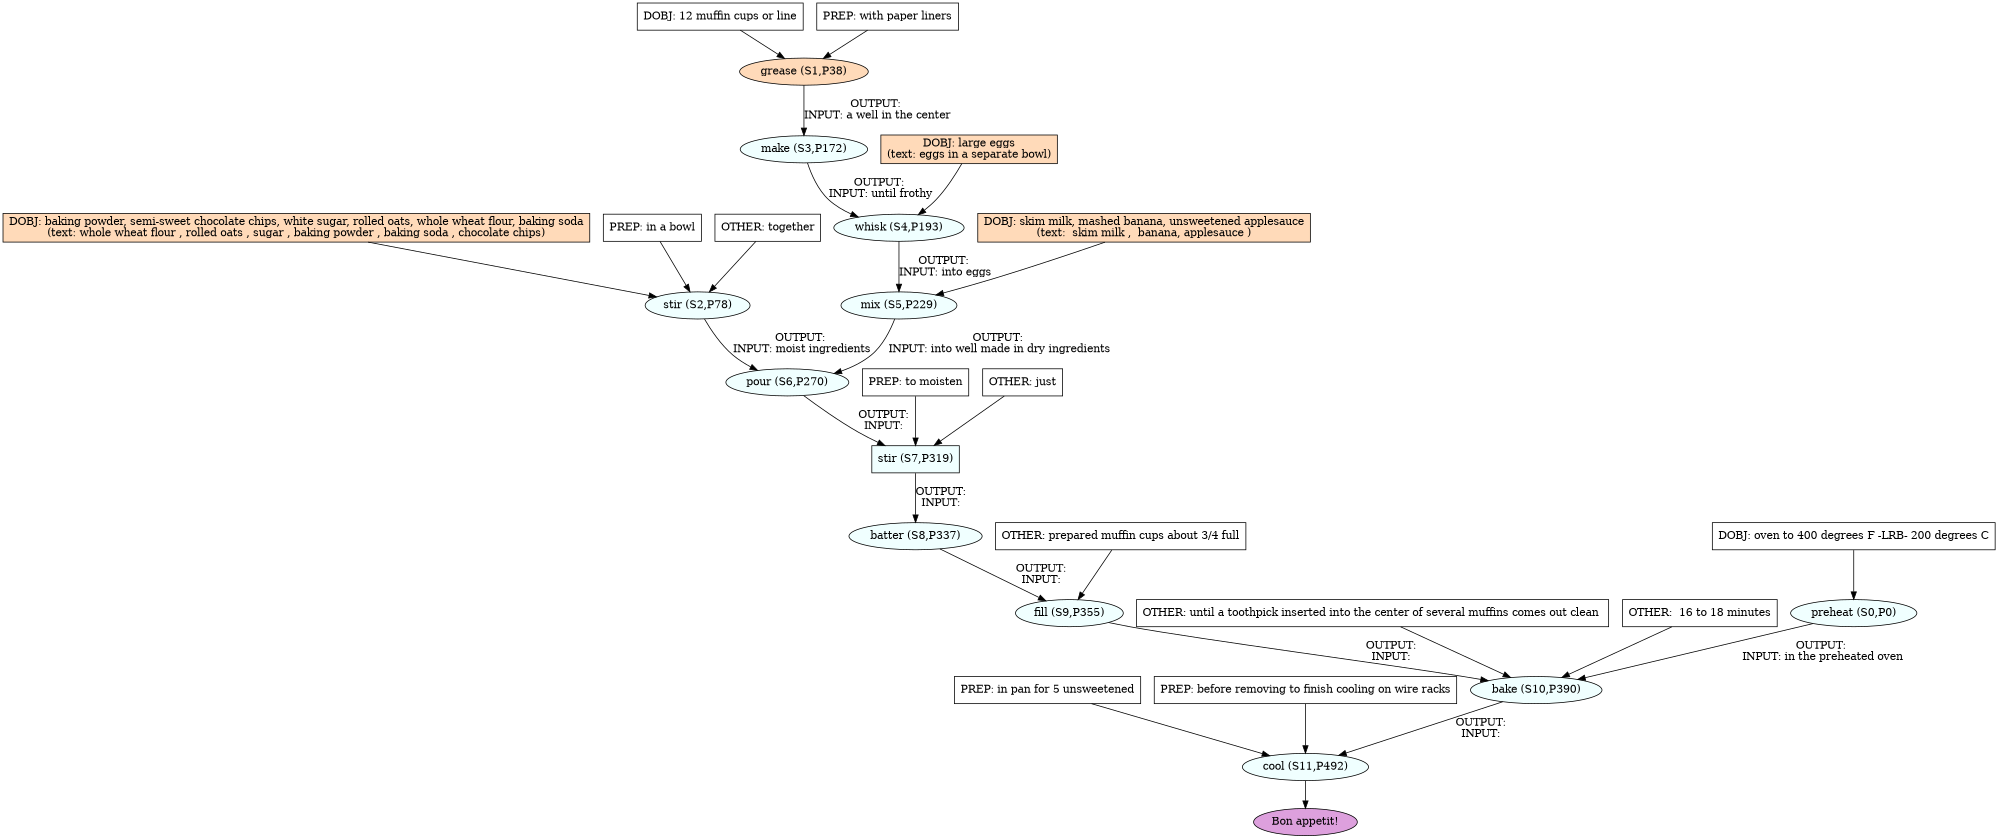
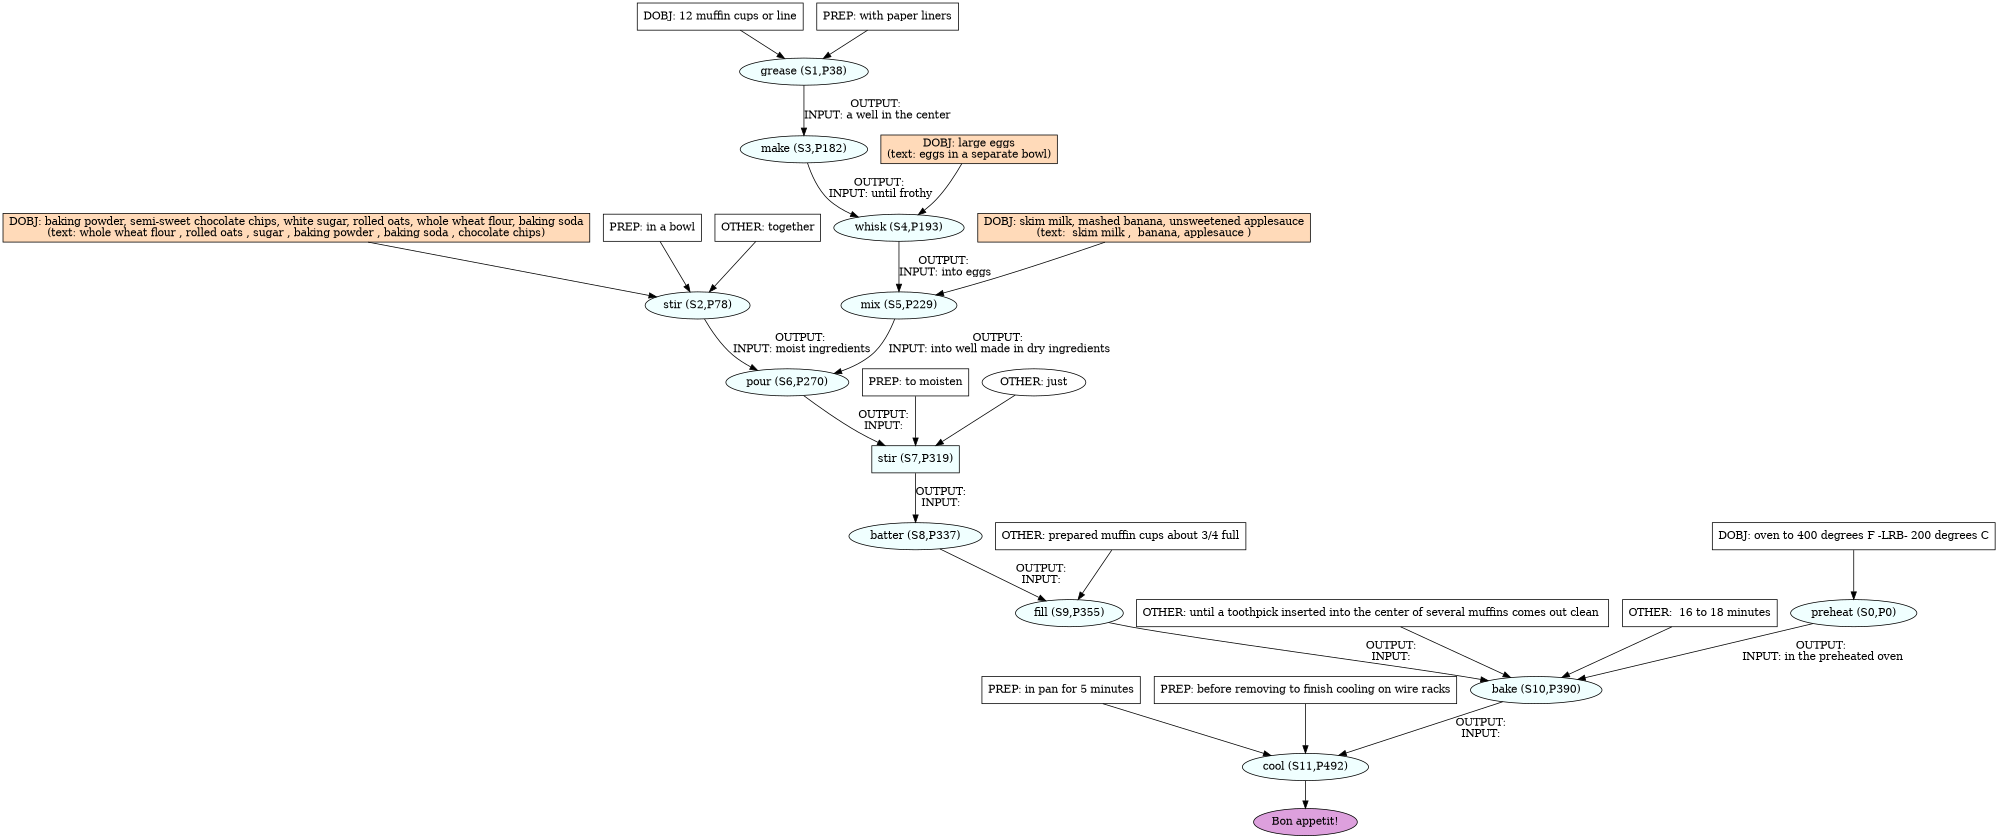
node "grease (S1,P38)": fillcolor peachpuff -> azure
node "make (S3,P172)": label "make (S3,P172)" -> "make (S3,P182)"
node "OTHER: just": shape box -> ellipse
node "PREP: in pan for 5 unsweetened": label "PREP: in pan for 5 unsweetened" -> "PREP: in pan for 5 minutes"
